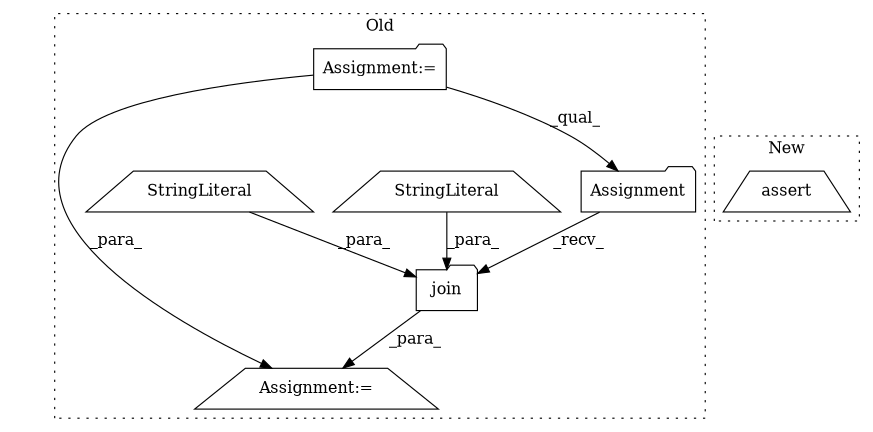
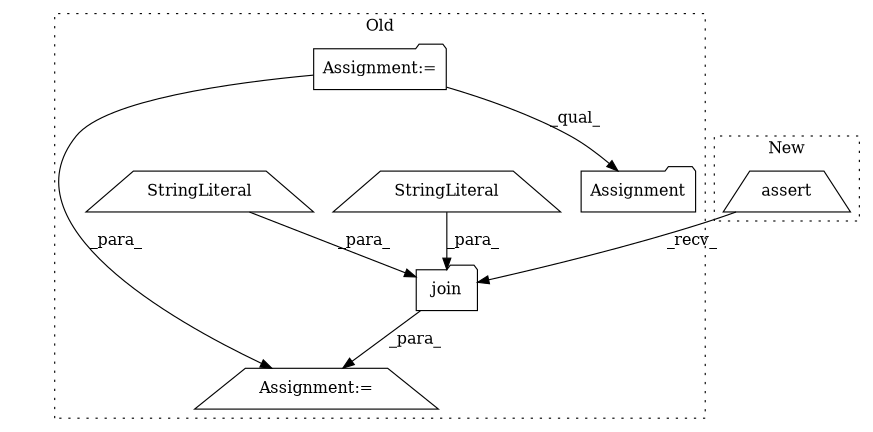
edge "Assignment" -> "join": now "assert" -> "join"
